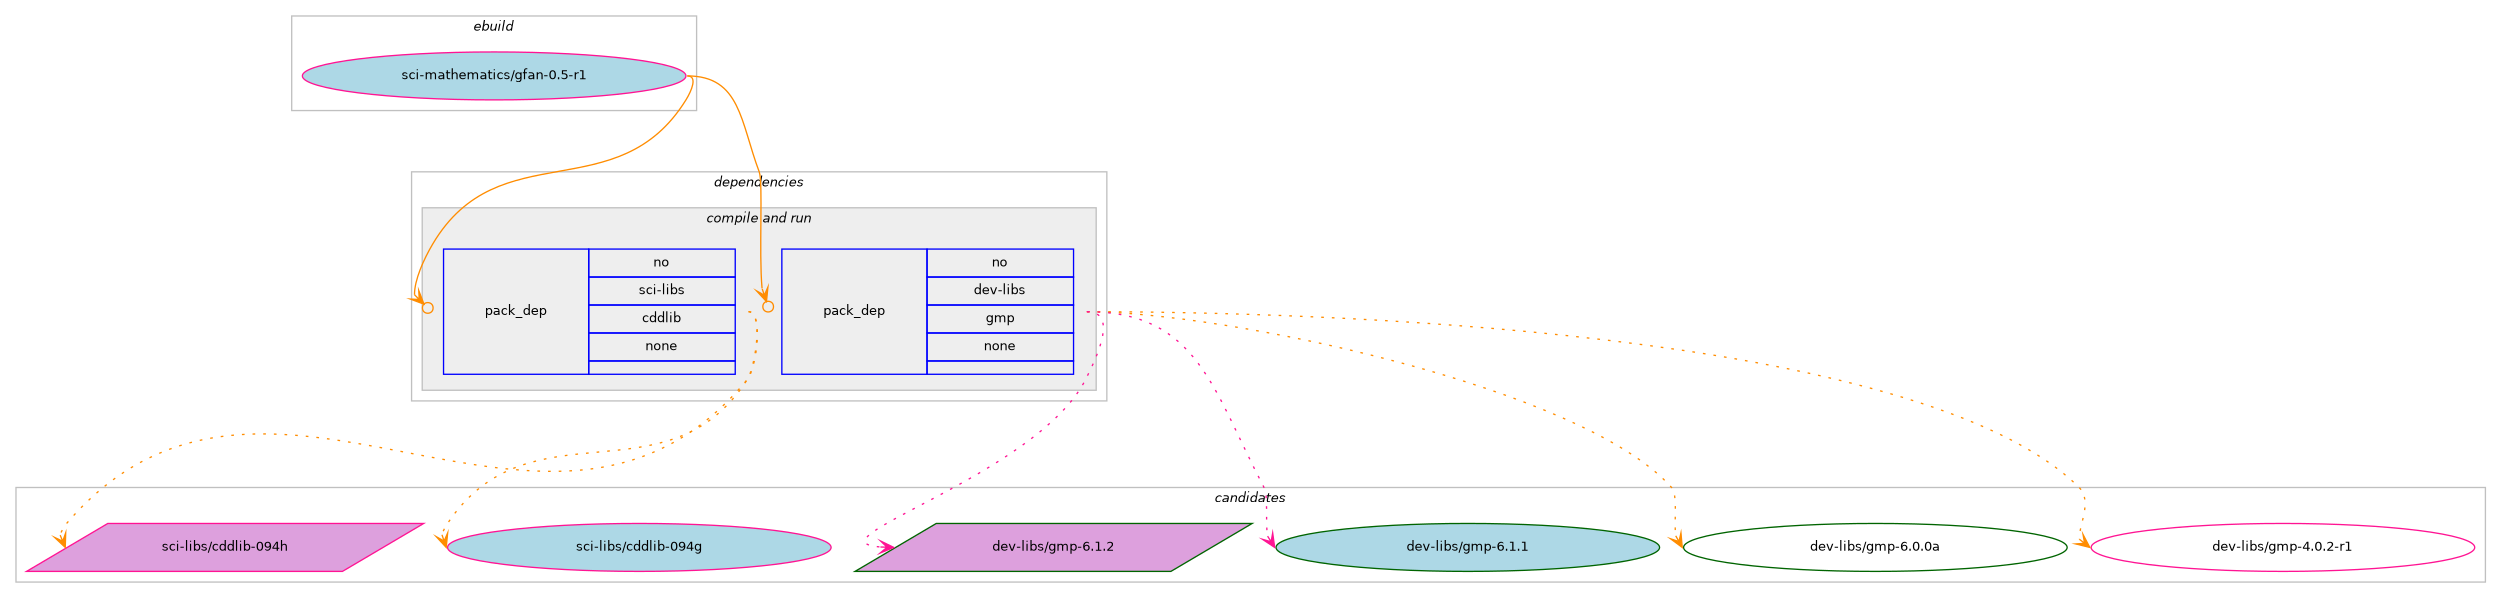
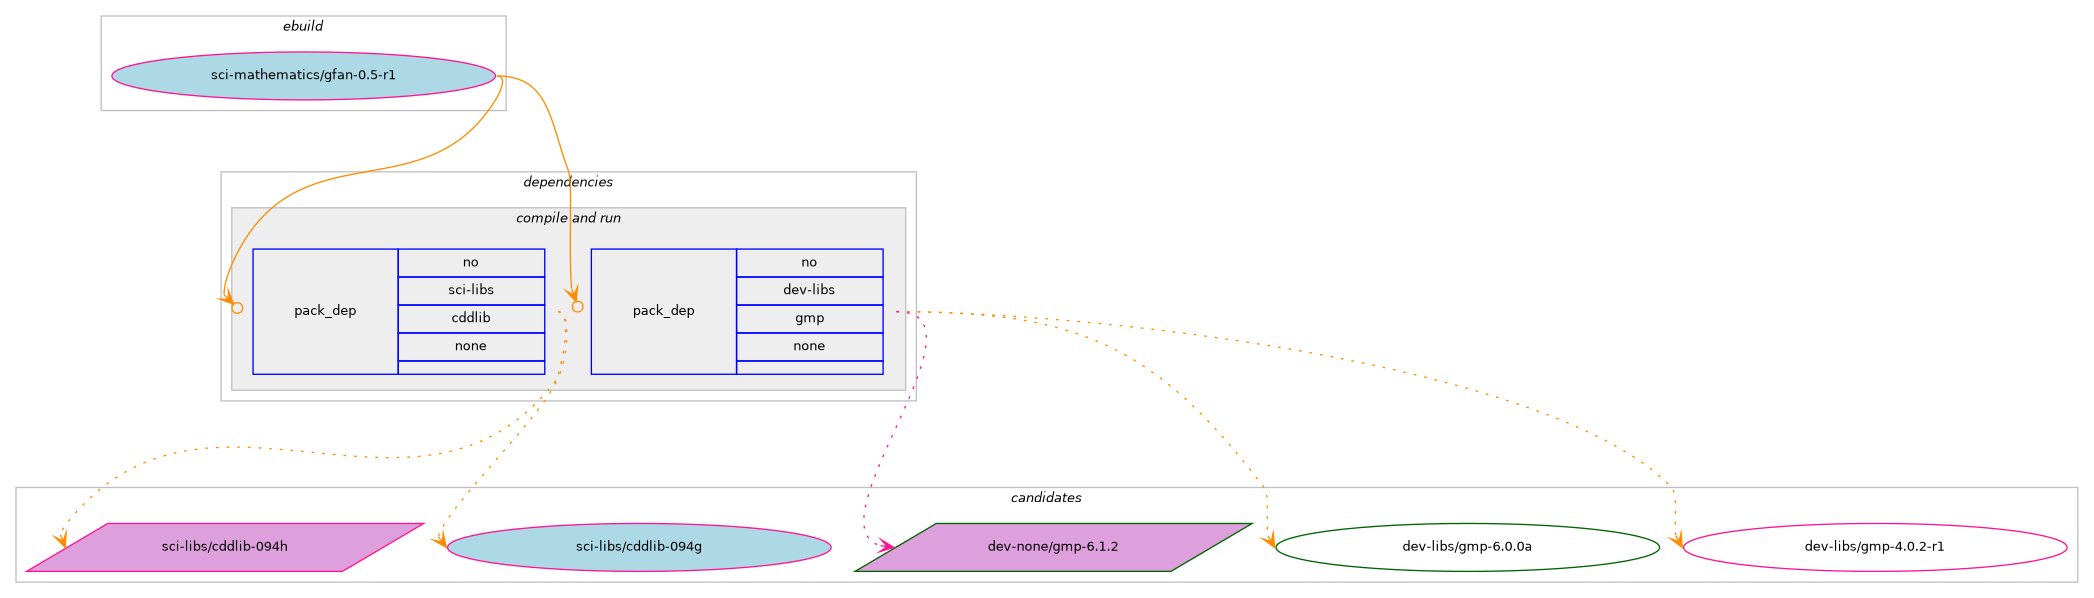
node "dev-libs/gmp-6.1.2": label "dev-libs/gmp-6.1.2" -> "dev-none/gmp-6.1.2"
node "dev-libs/gmp-6.1.1": removed
